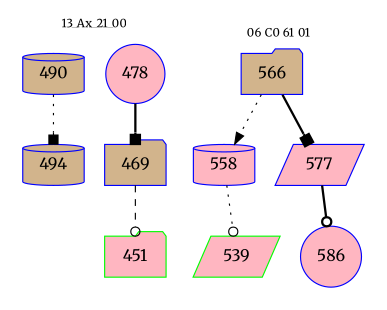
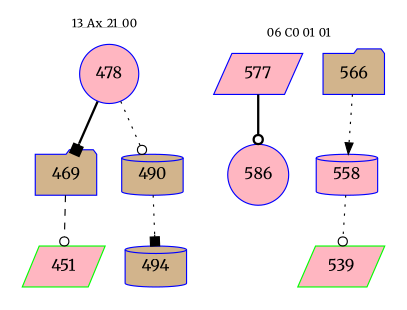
cluster "06_C0_61_01": label "06_C0_61_01" -> "06_C0_01_01"
edge "566" -> "577": removed
edge "478" -> "490": added
node "451": shape folder -> parallelogram
